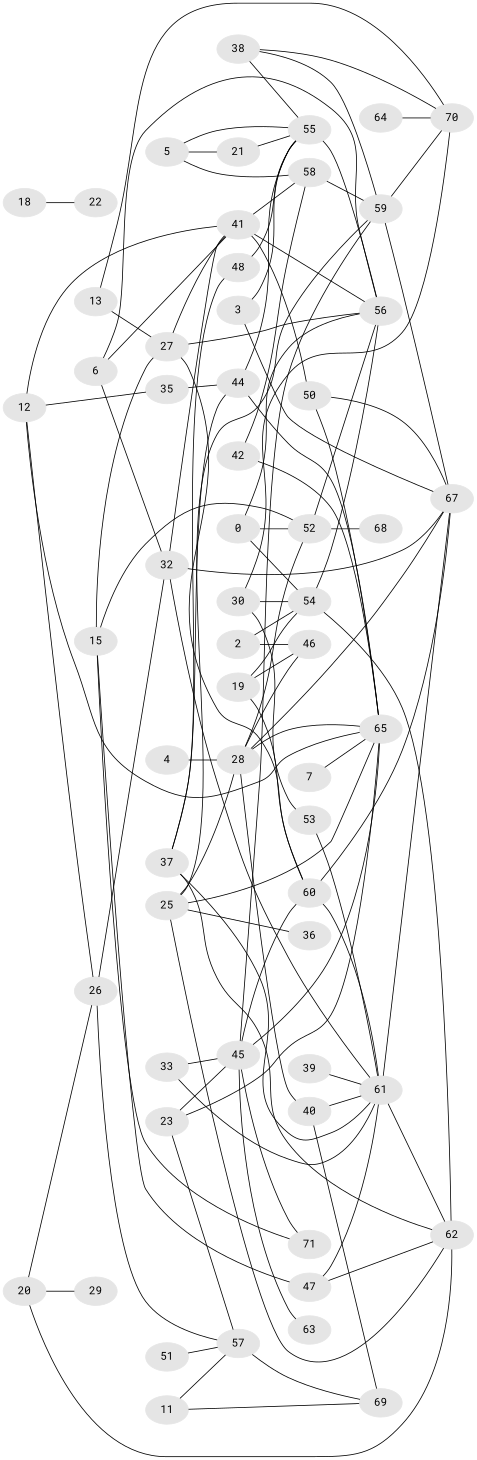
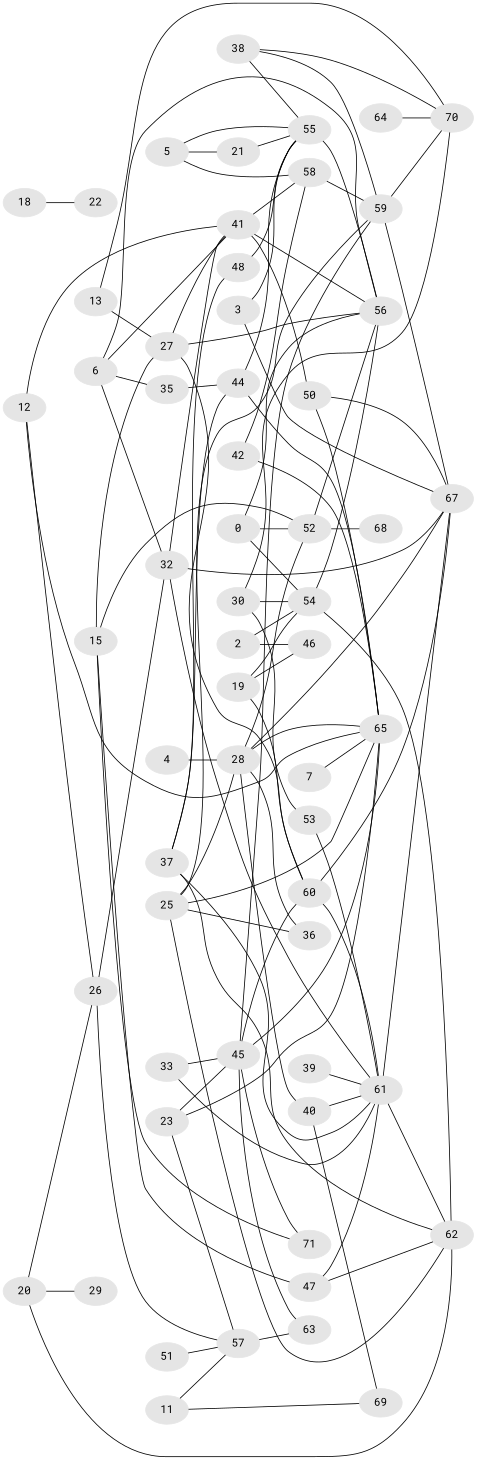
edge "35" -- "12": now "35" -- "6"
edge "46" -- "28": now "36" -- "28"
edge "57" -- "69": now "57" -- "63"
